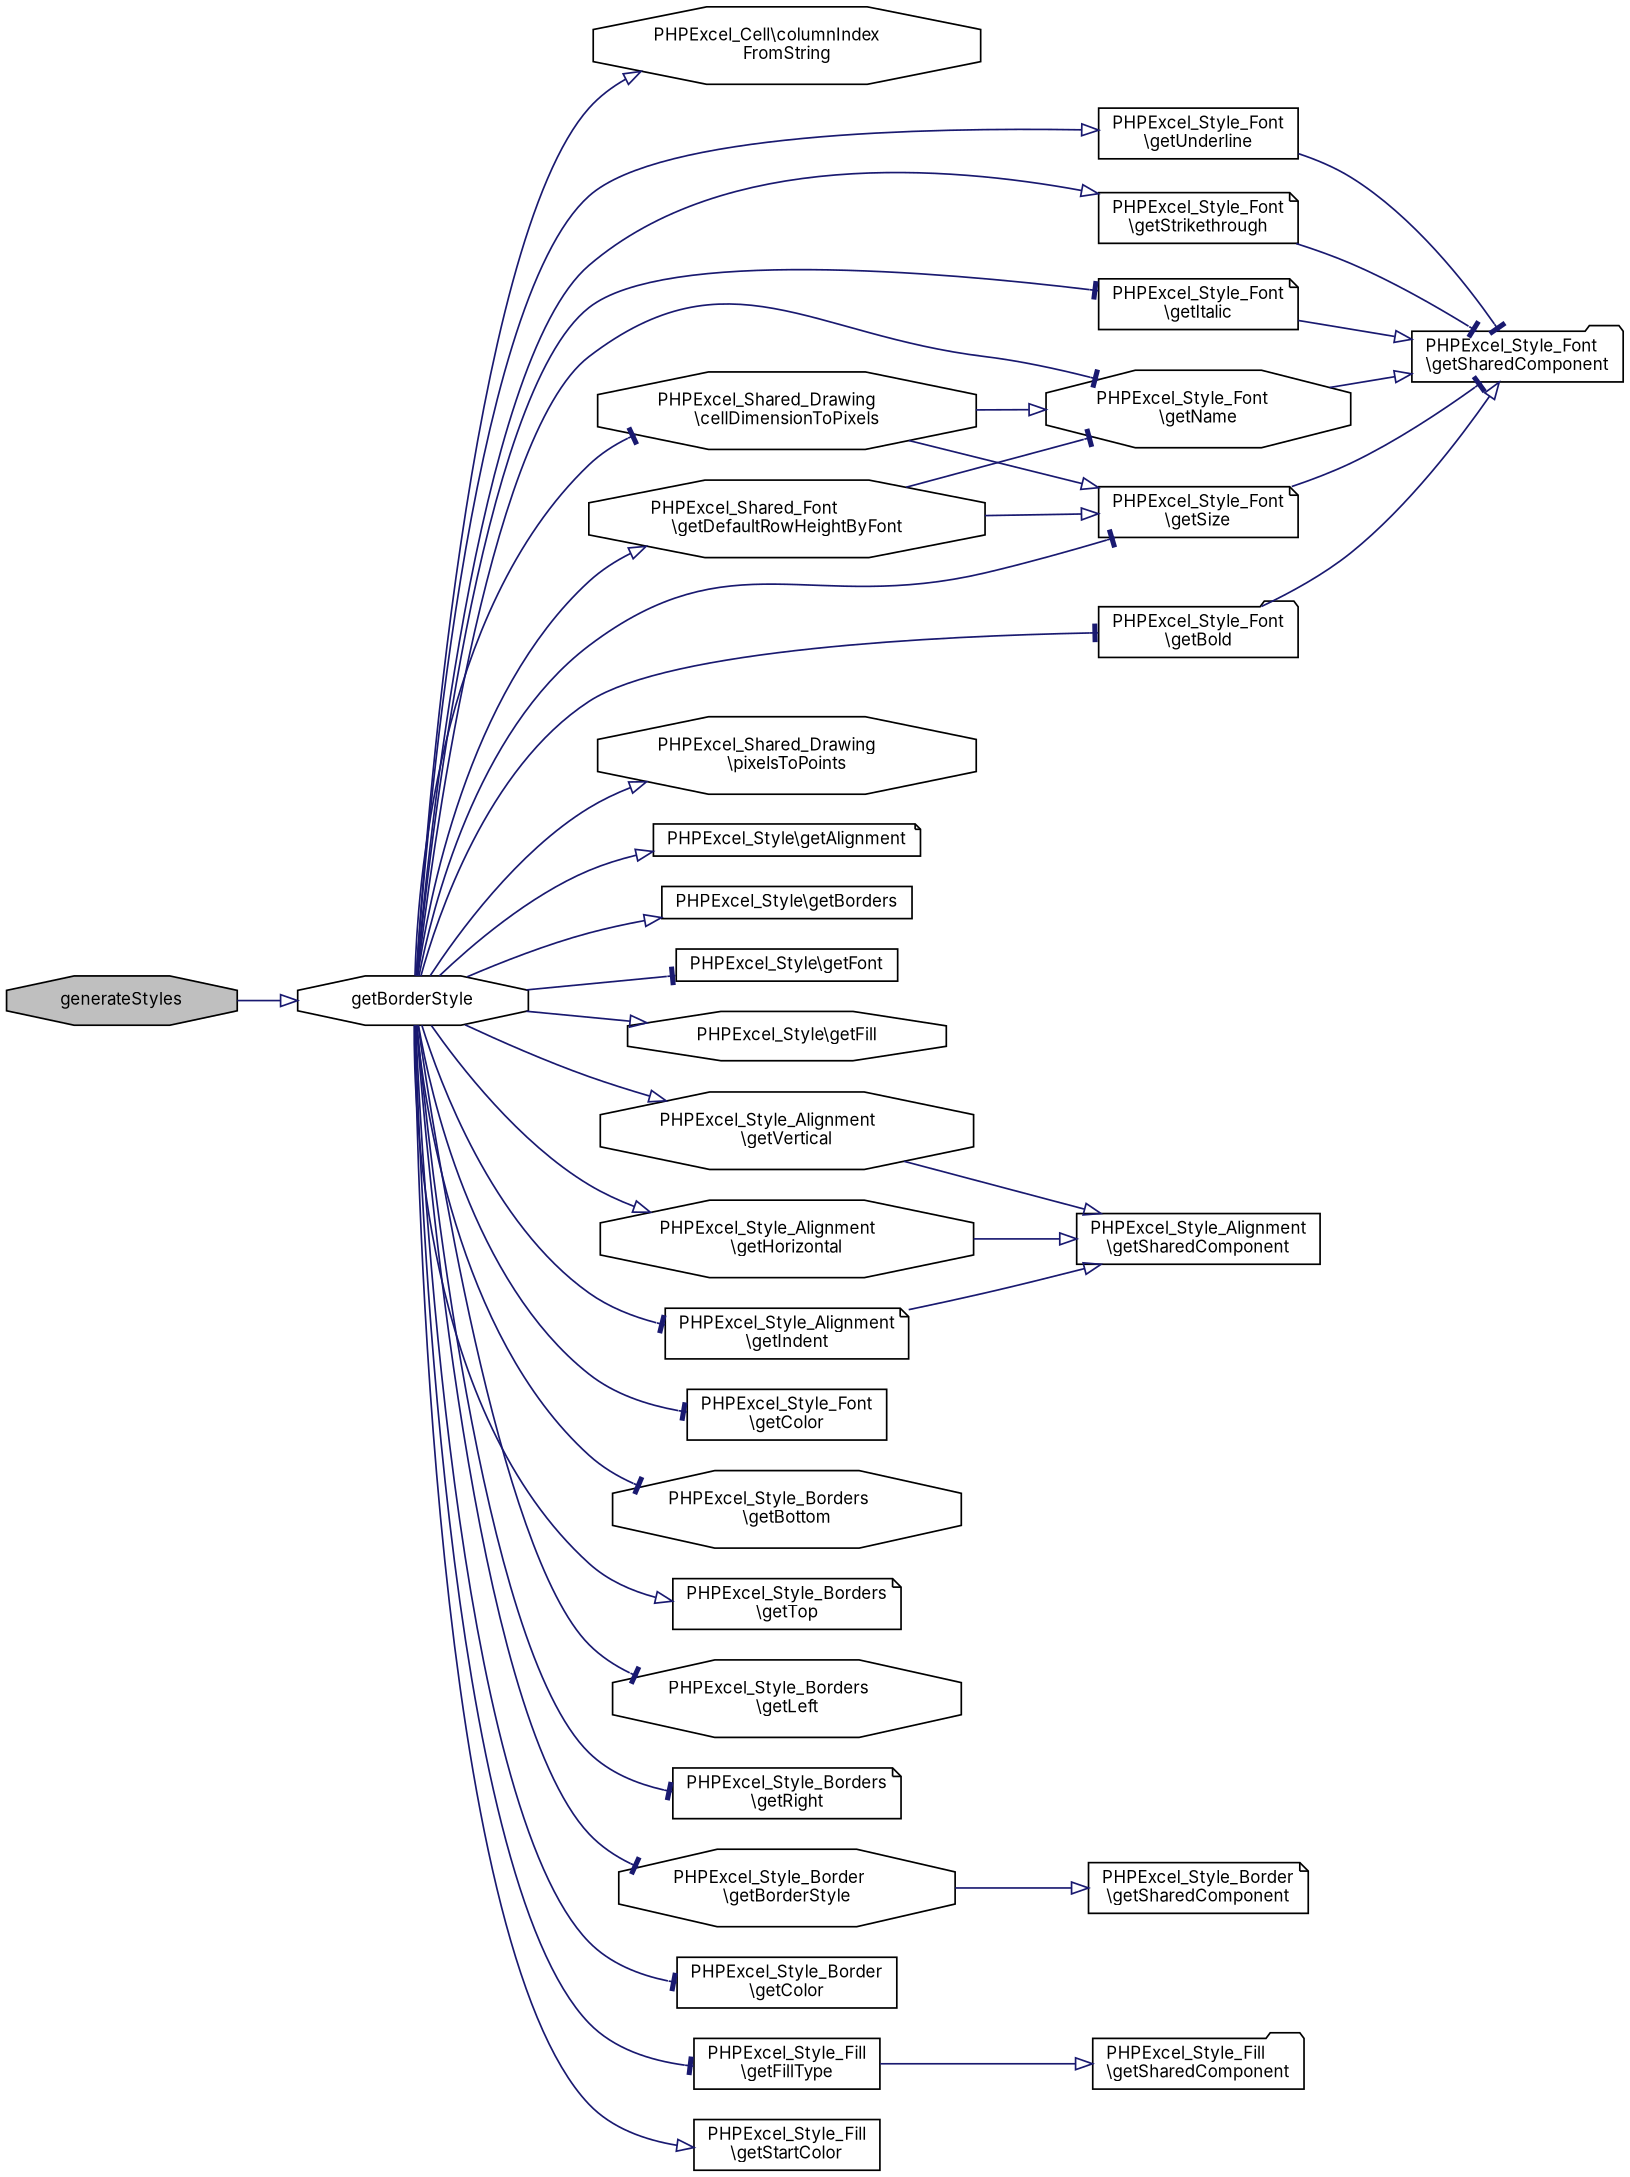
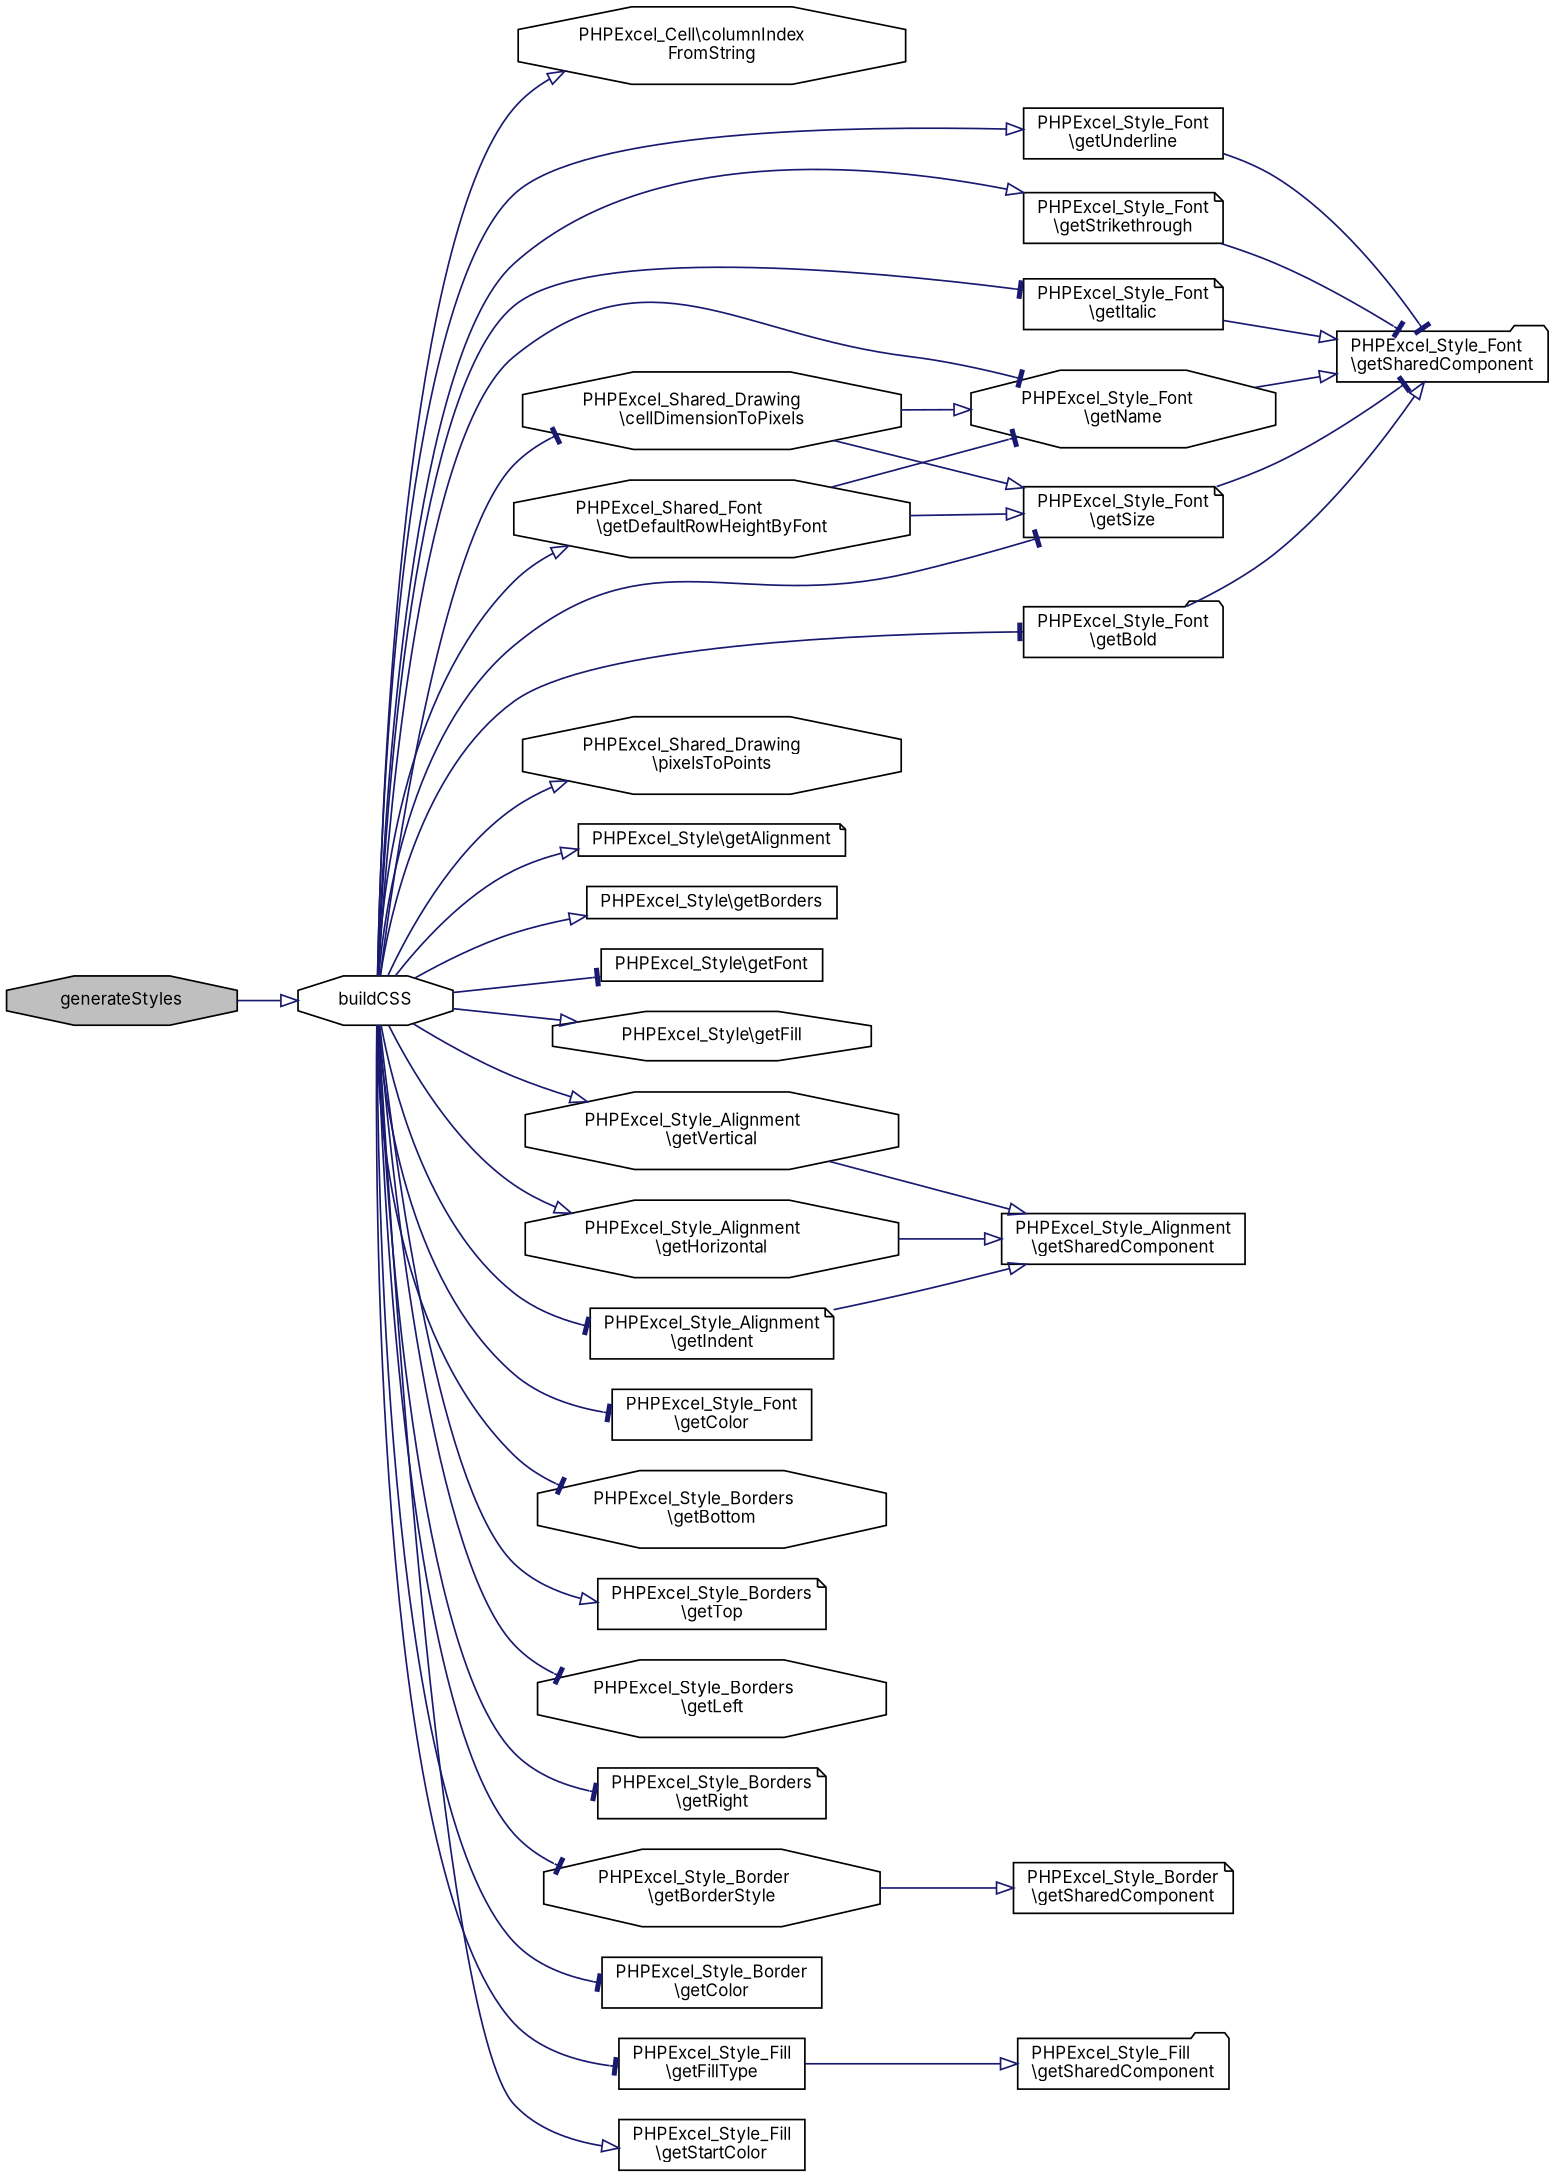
node "getBorderStyle": label "getBorderStyle" -> "buildCSS"
